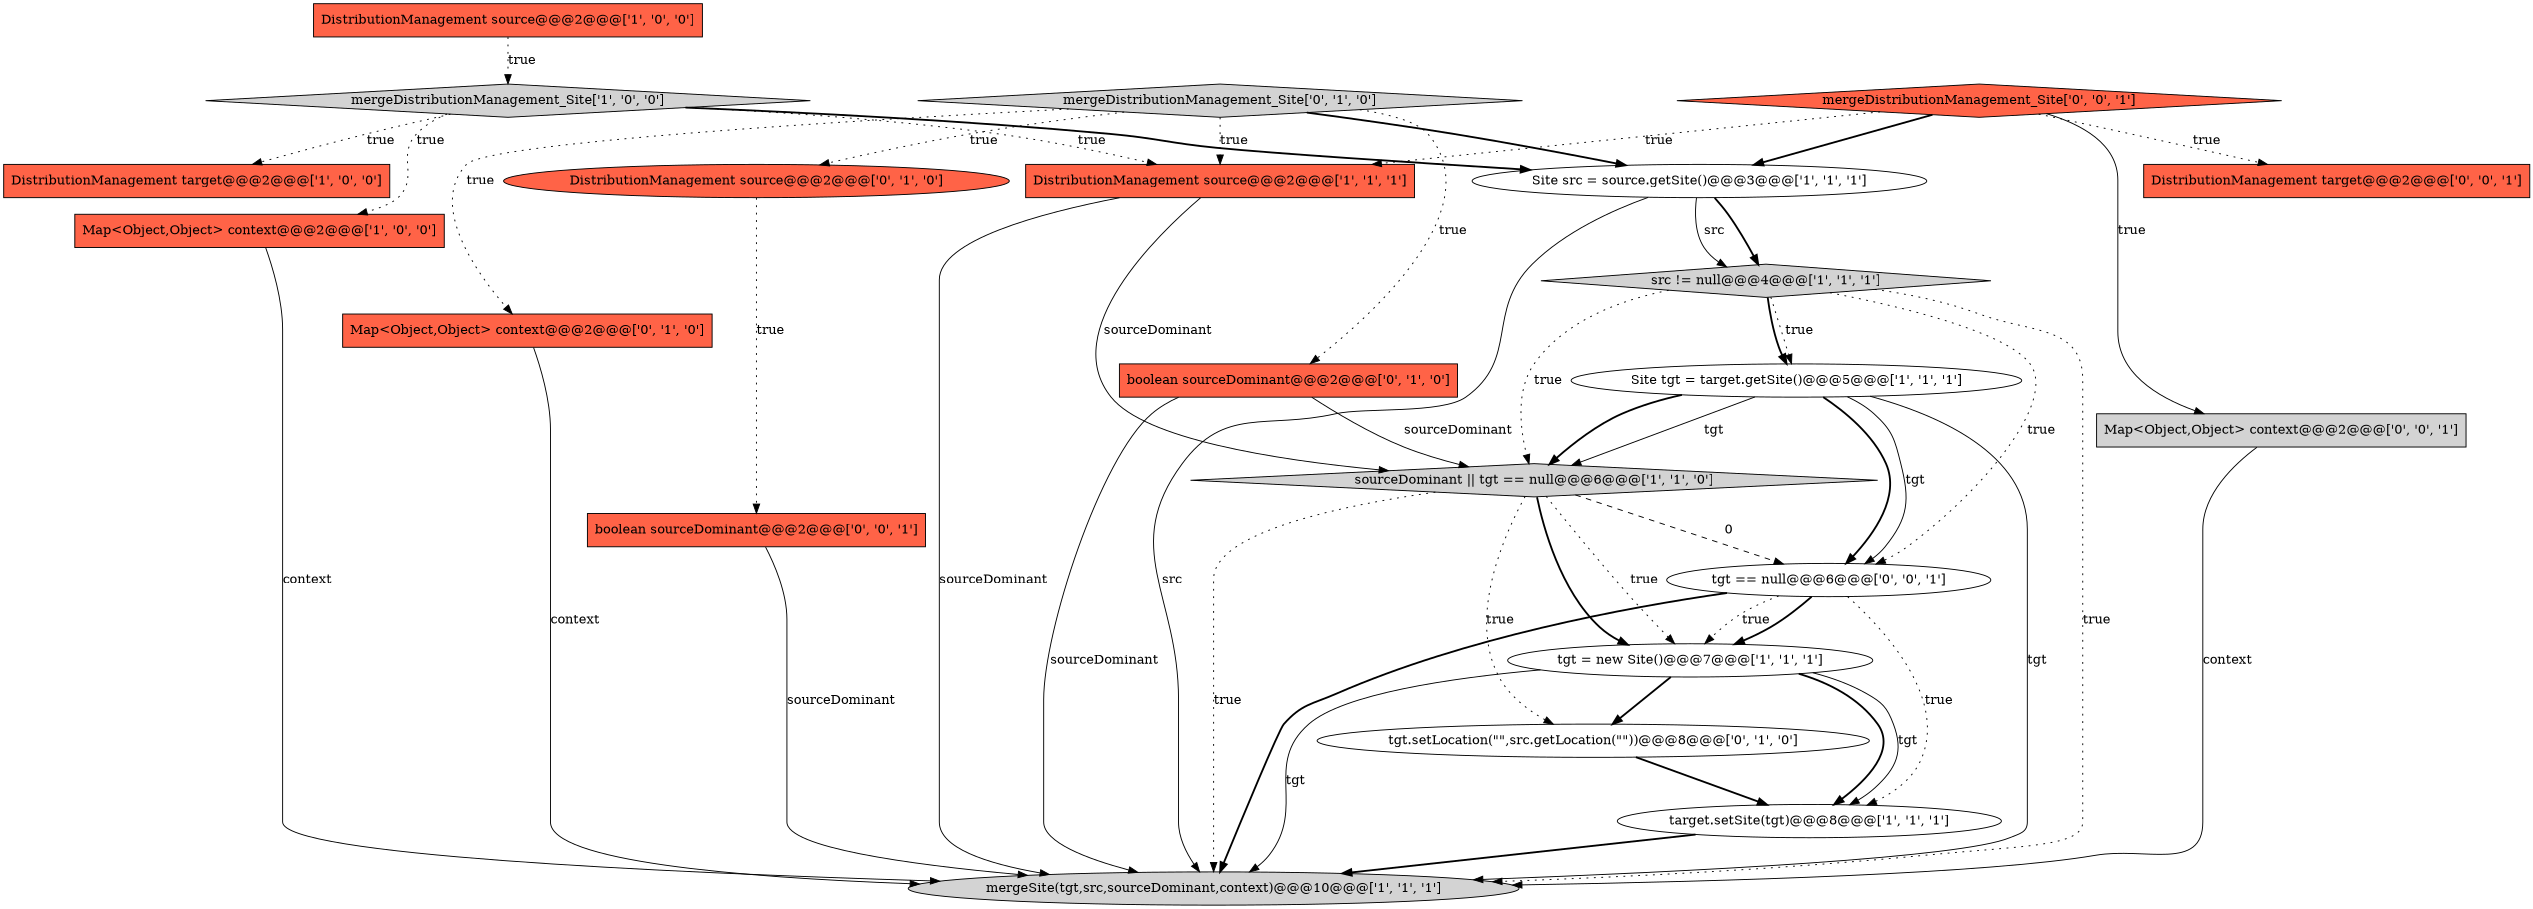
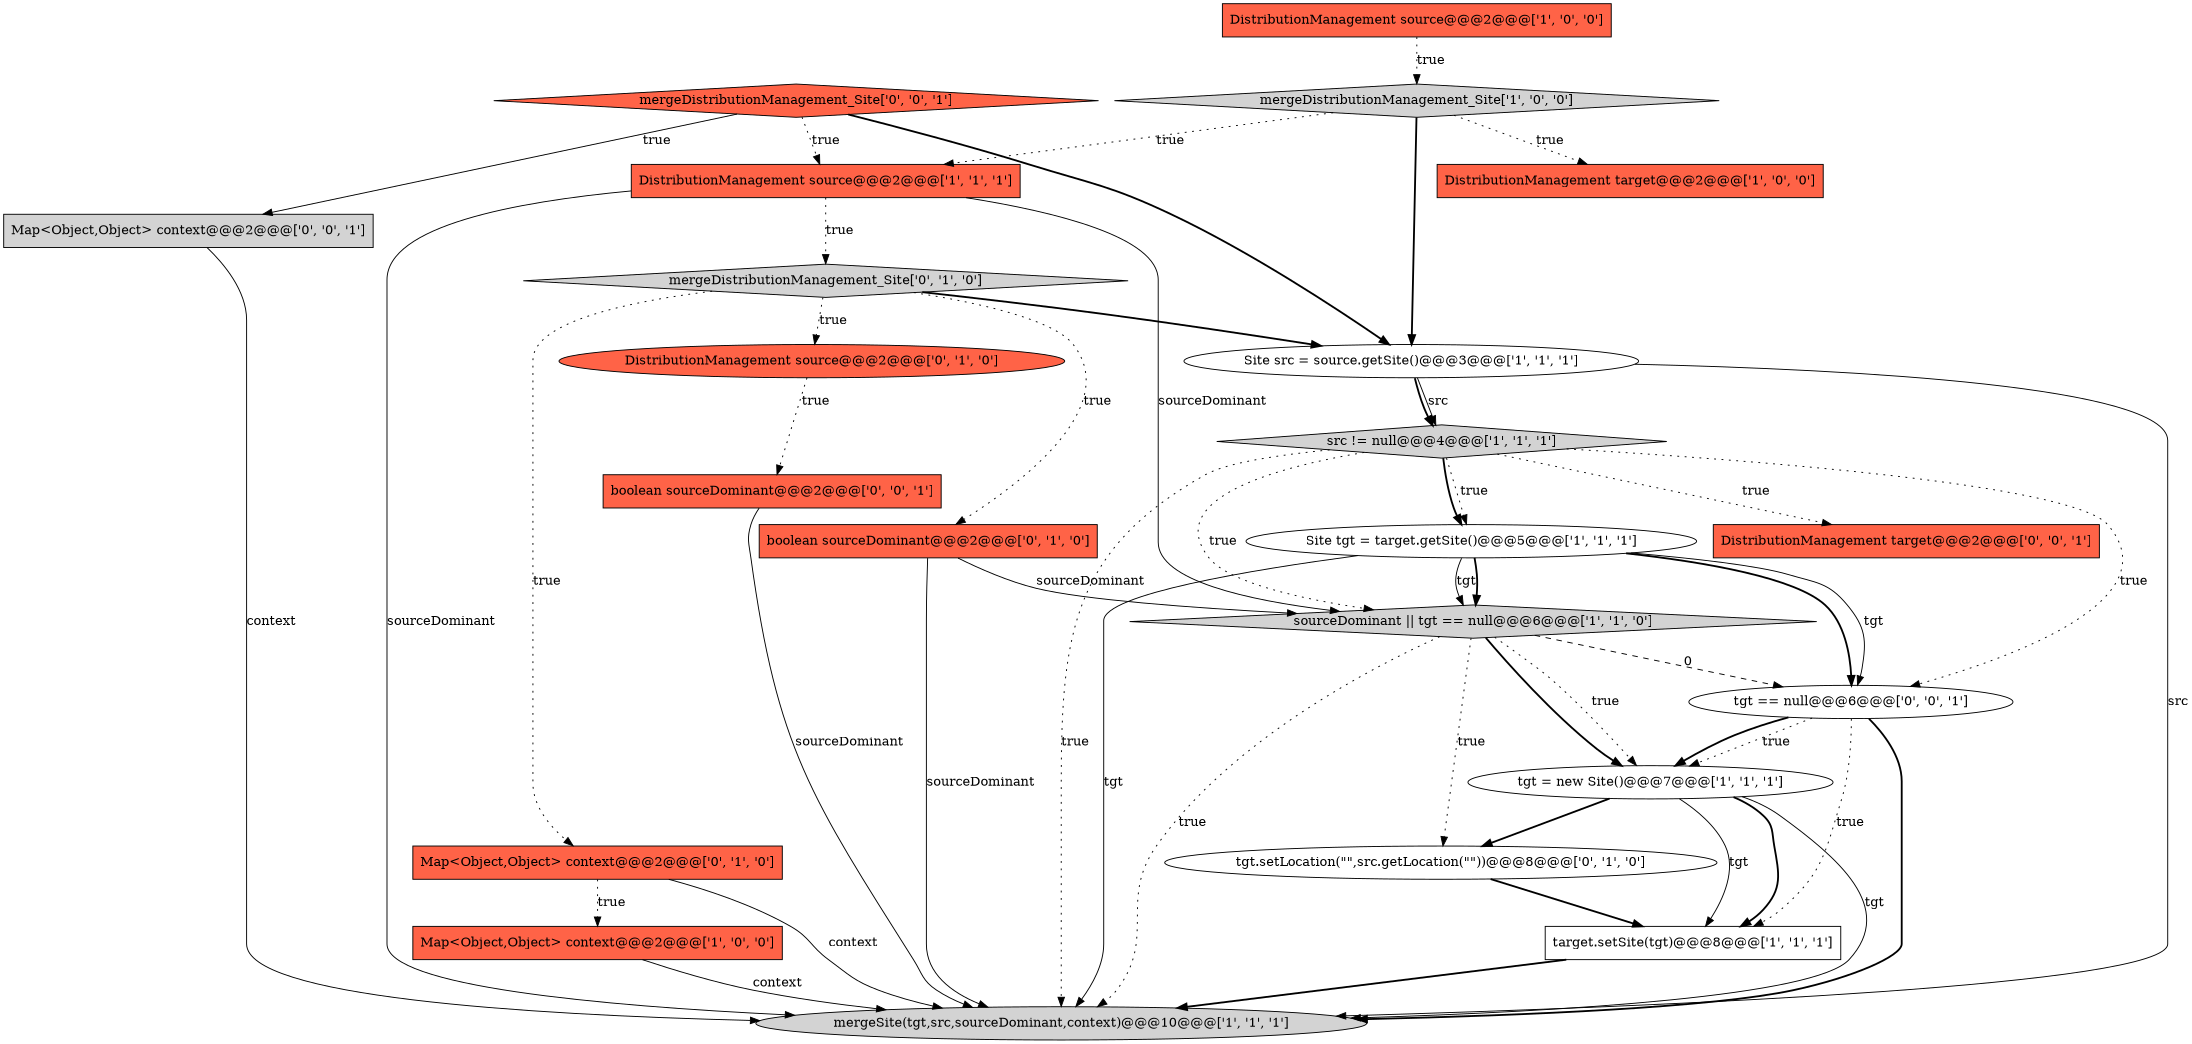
edge "mergeDistributionManagement_Site['0', '1', '0']" -> "DistributionManagement source@@@2@@@['1', '1', '1']": reversed
edge "mergeDistributionManagement_Site['0', '0', '1']" -> "DistributionManagement target@@@2@@@['0', '0', '1']": now "src != null@@@4@@@['1', '1', '1']" -> "DistributionManagement target@@@2@@@['0', '0', '1']"
edge "mergeDistributionManagement_Site['1', '0', '0']" -> "Map<Object,Object> context@@@2@@@['1', '0', '0']": now "Map<Object,Object> context@@@2@@@['0', '1', '0']" -> "Map<Object,Object> context@@@2@@@['1', '0', '0']"
node "target.setSite(tgt)@@@8@@@['1', '1', '1']": shape ellipse -> box
